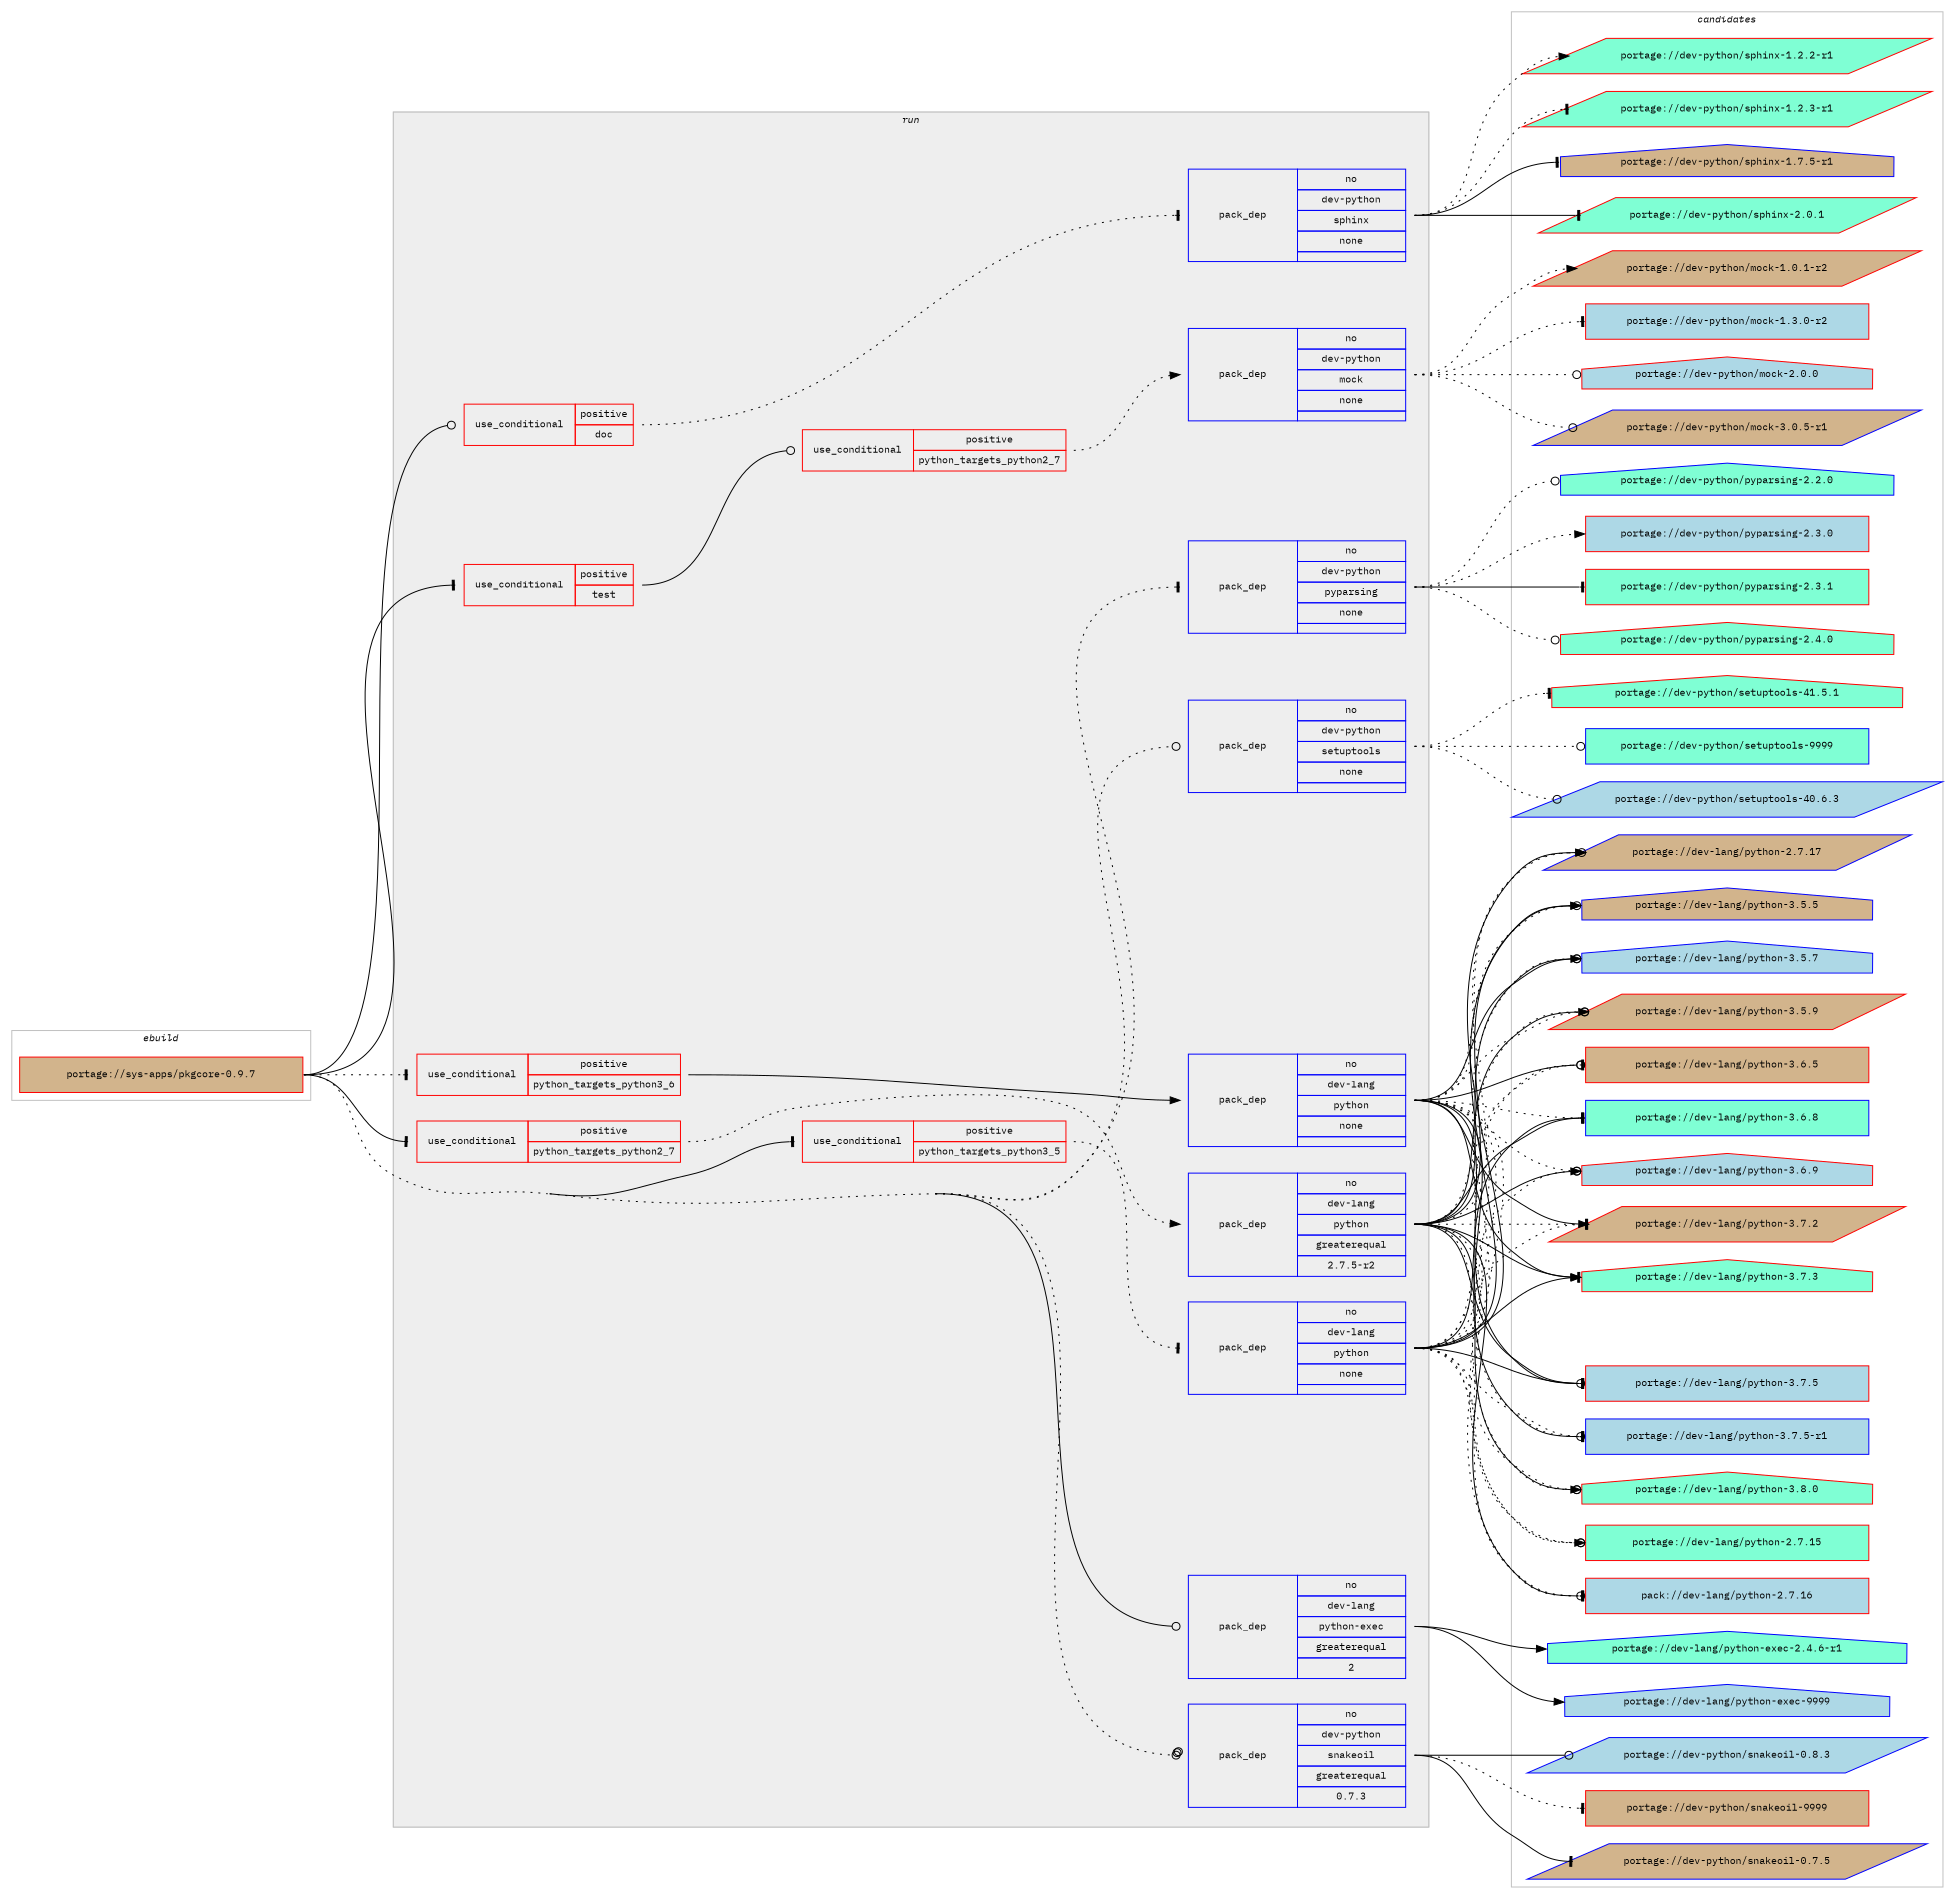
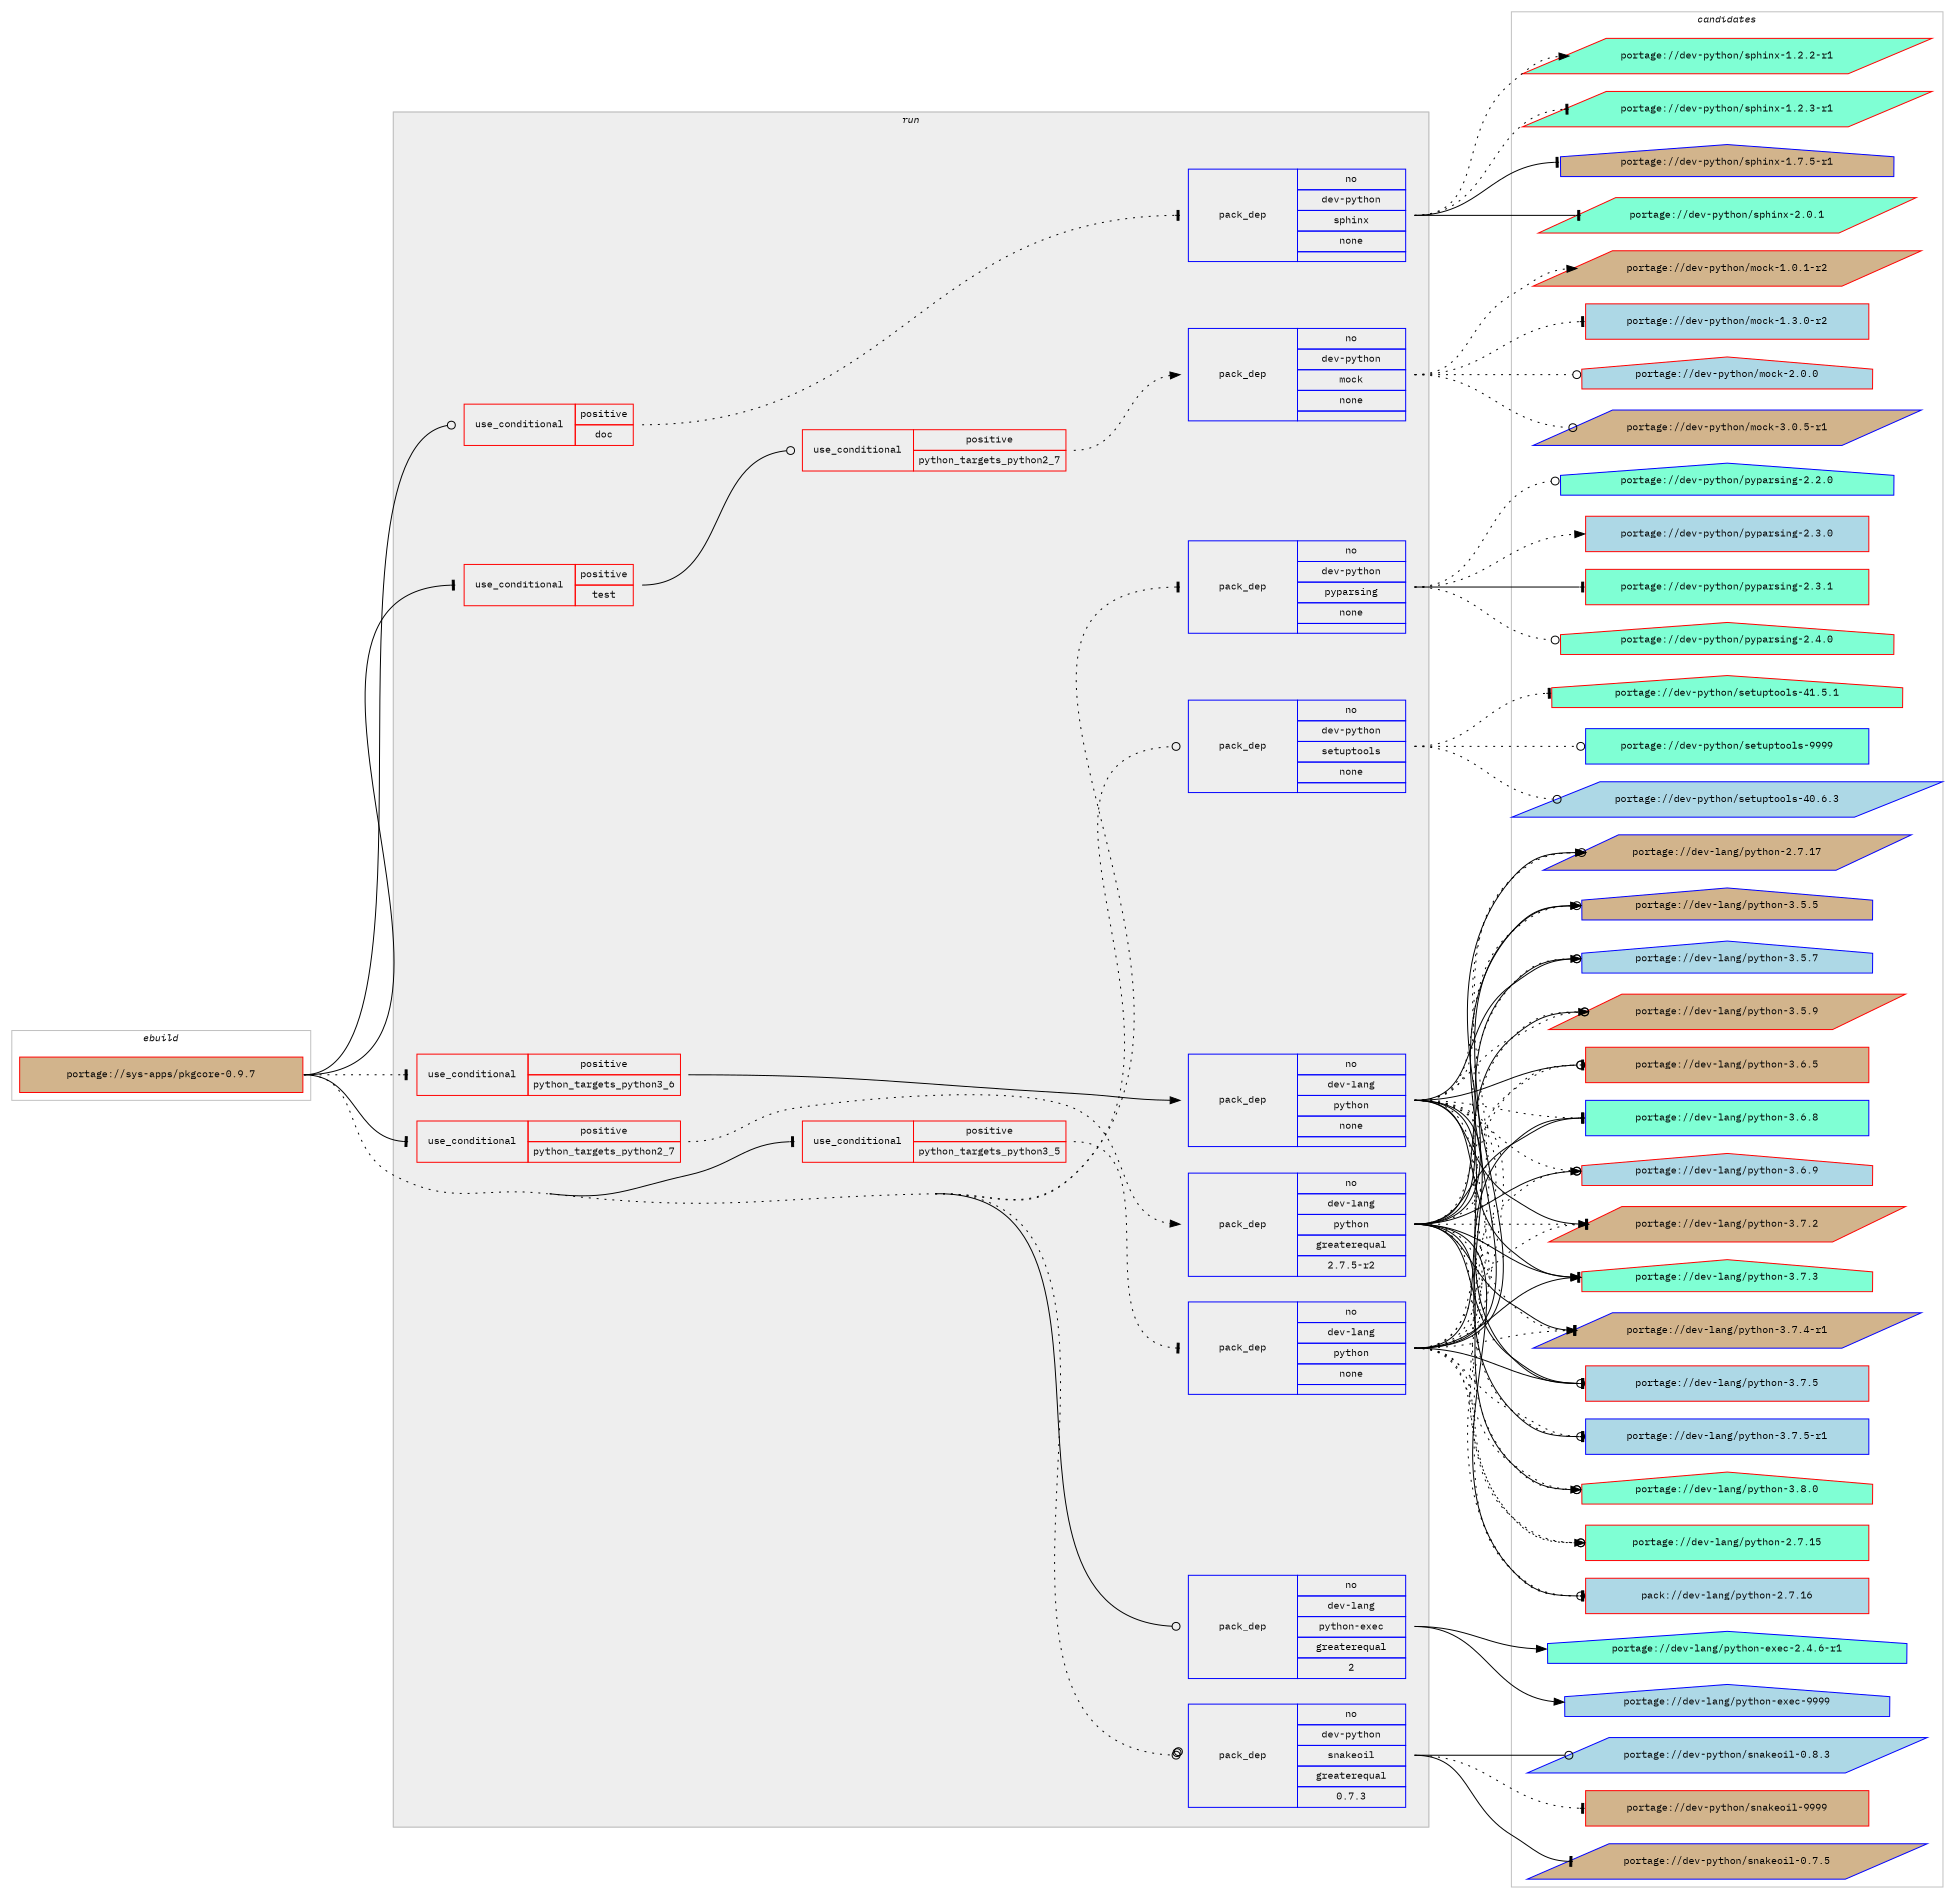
node "portage://dev-lang/python-3.7.4-r1": added
